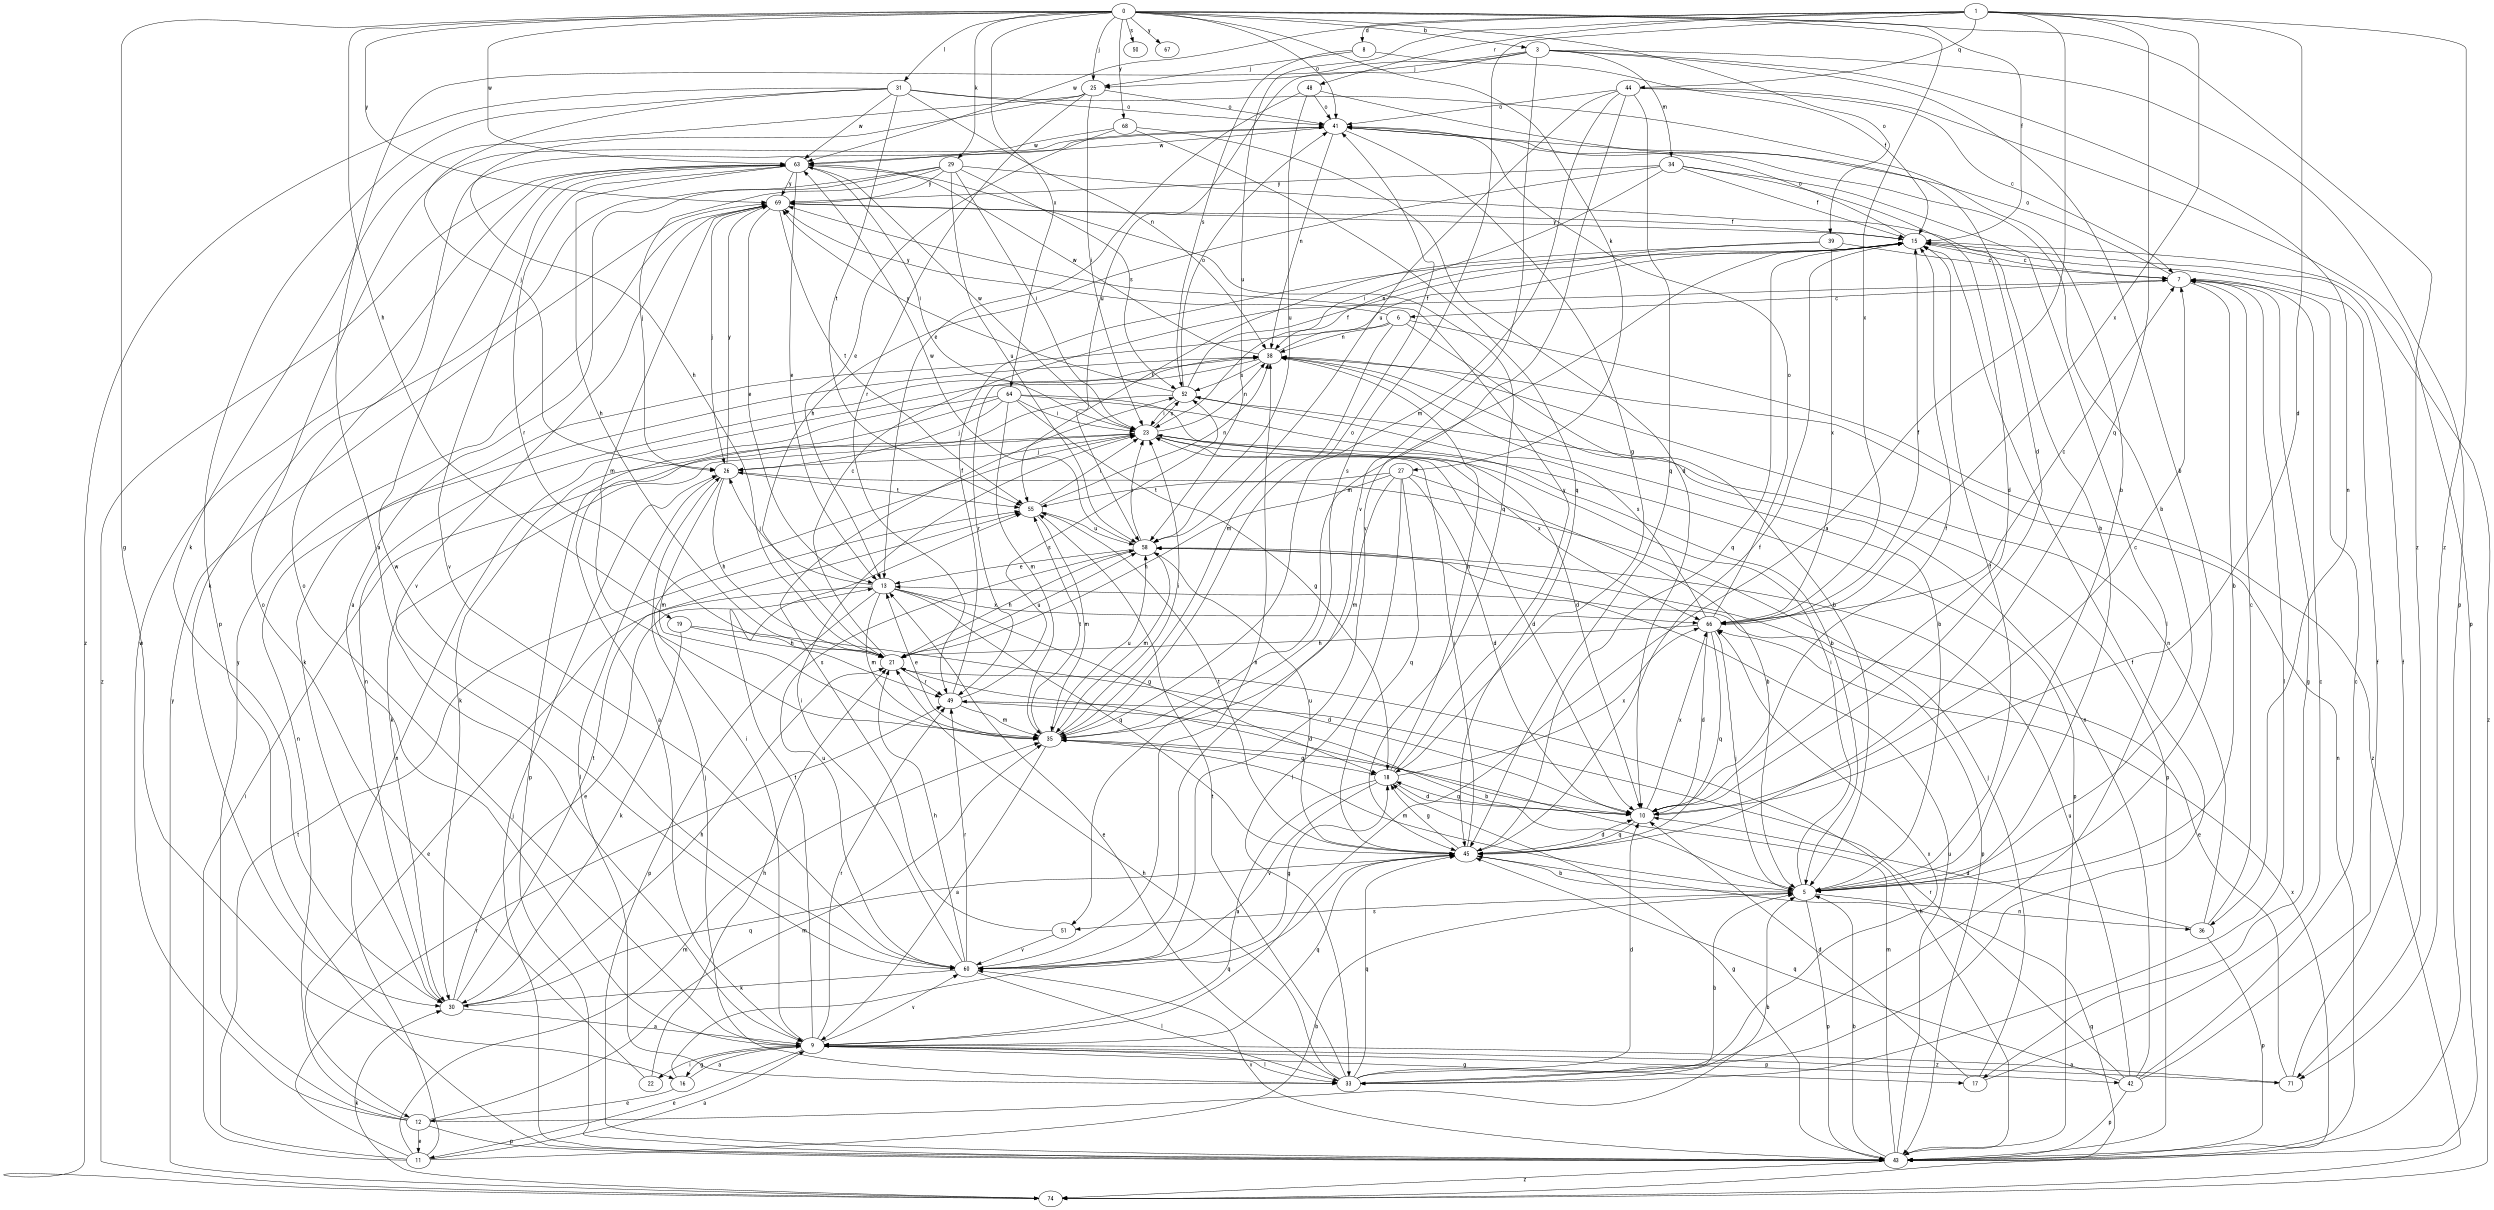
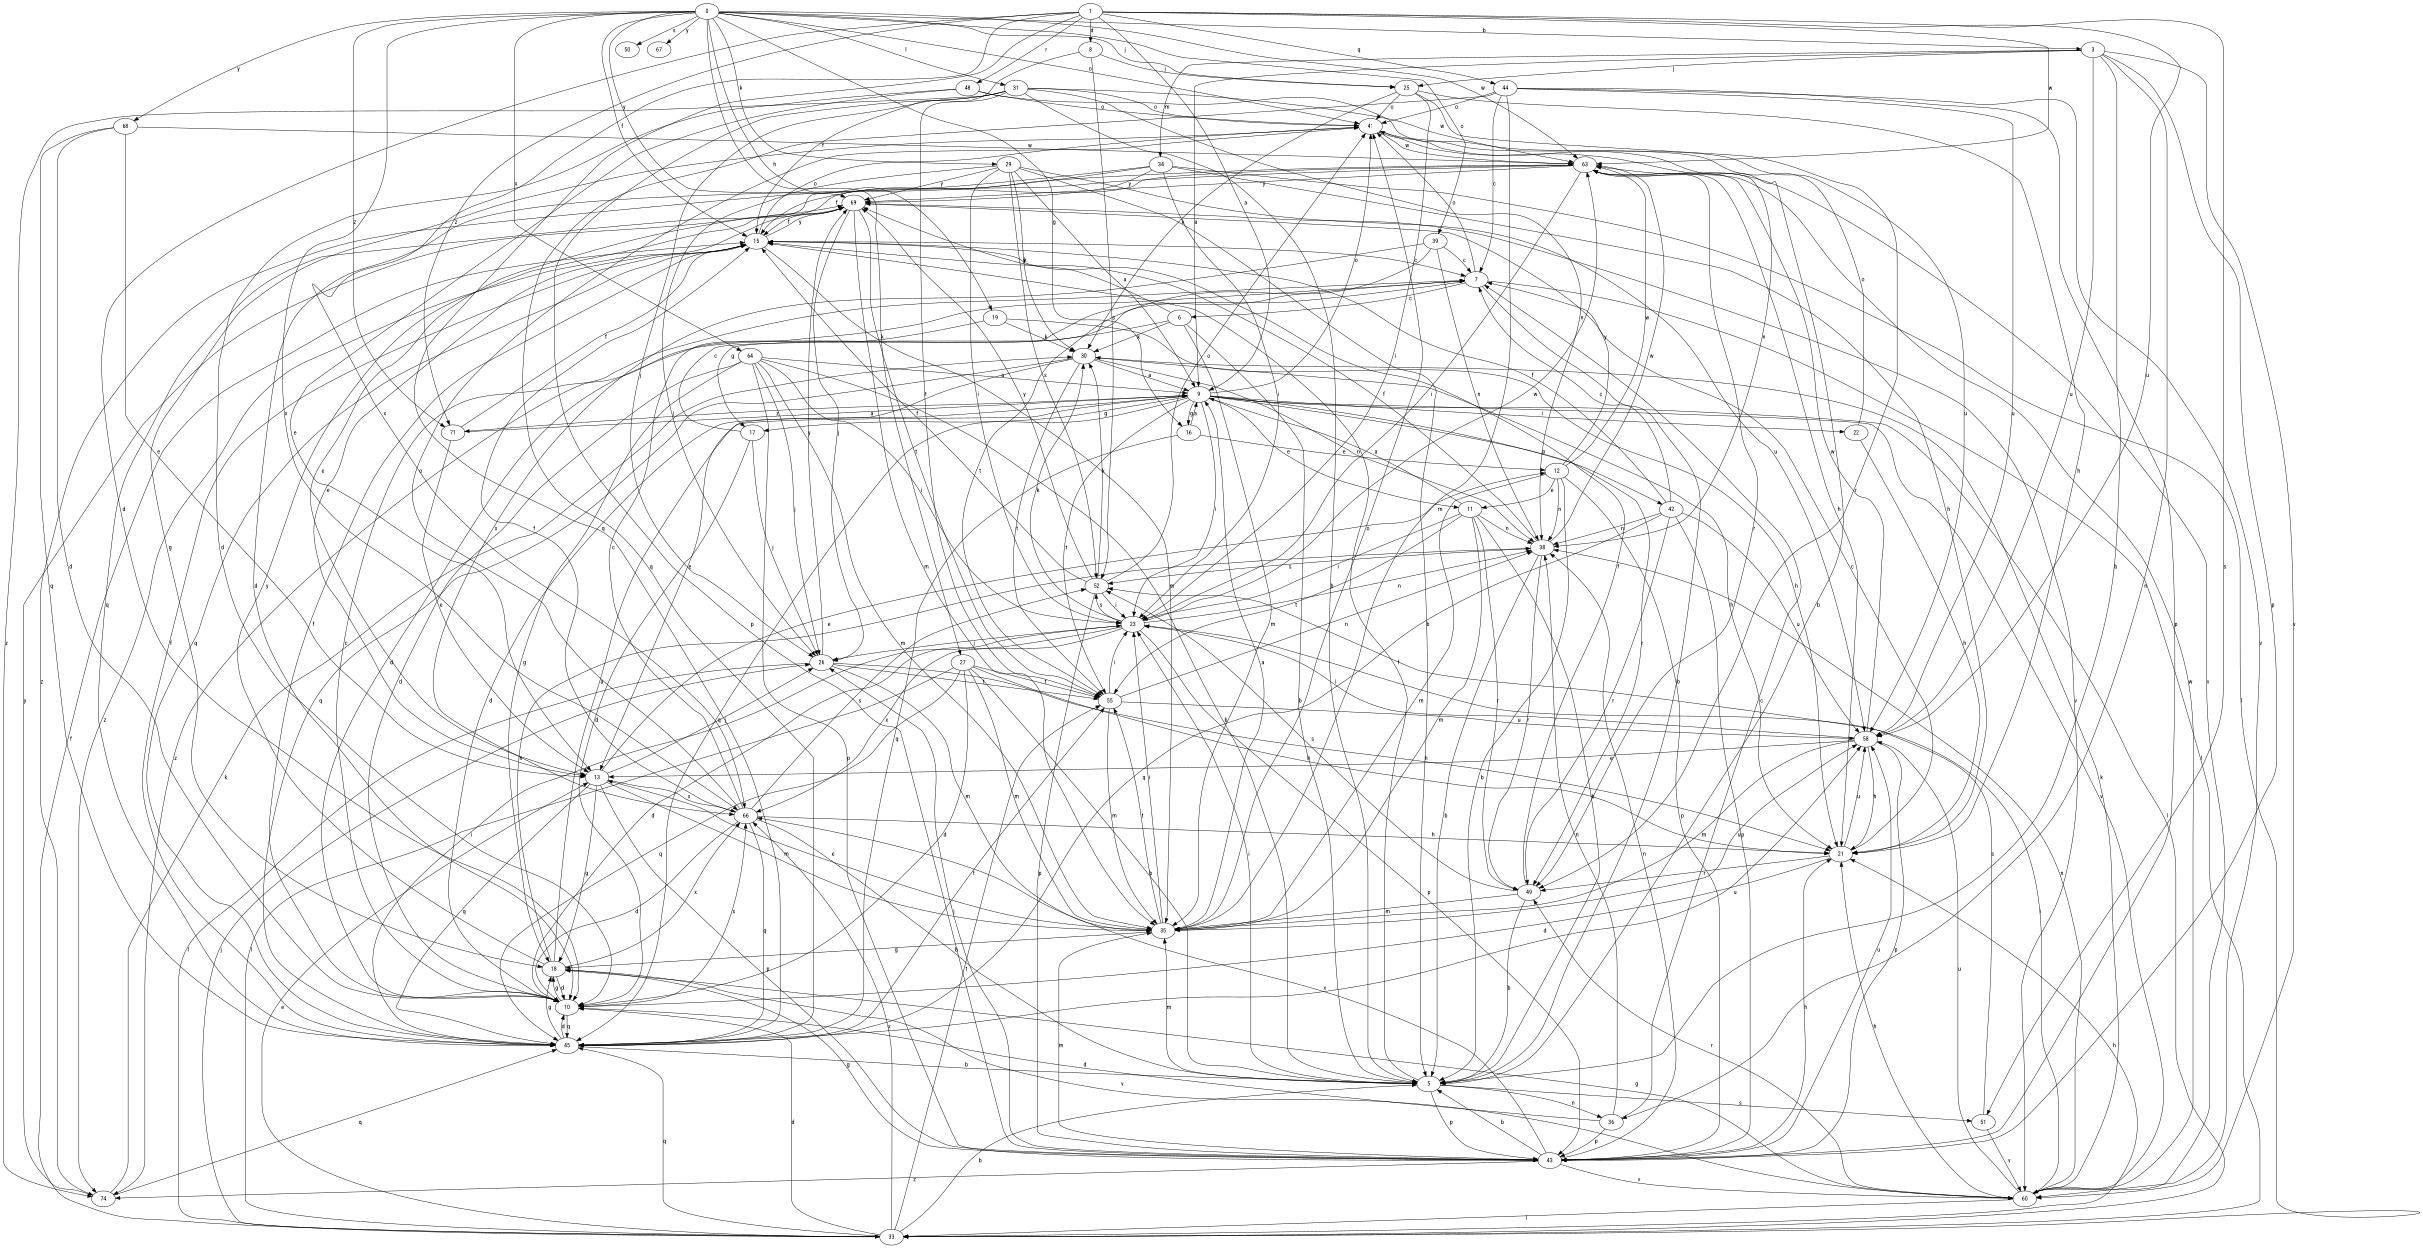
edge "6" -> "38": removed, label "n"
edge "9" -> "10": added, label "d"
edge "66" -> "5": label "j" -> "b"
